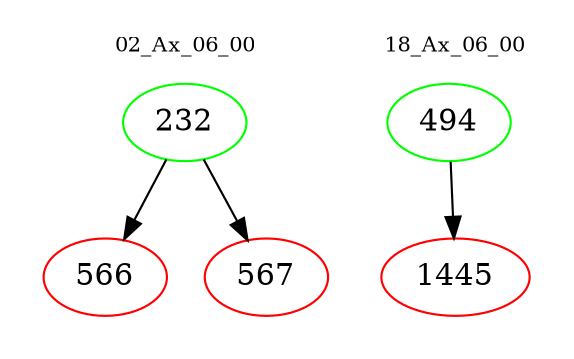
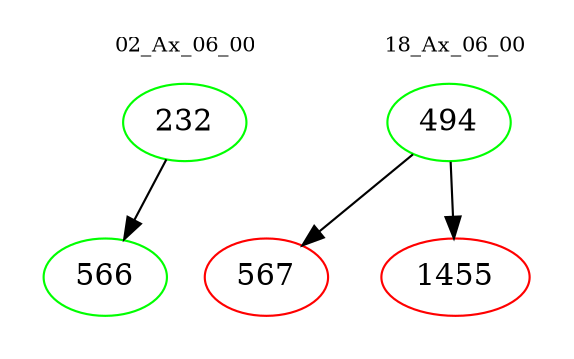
edge "232" -> "567": now "494" -> "567"
node "566": color red -> green
node "1445": label "1445" -> "1455"
